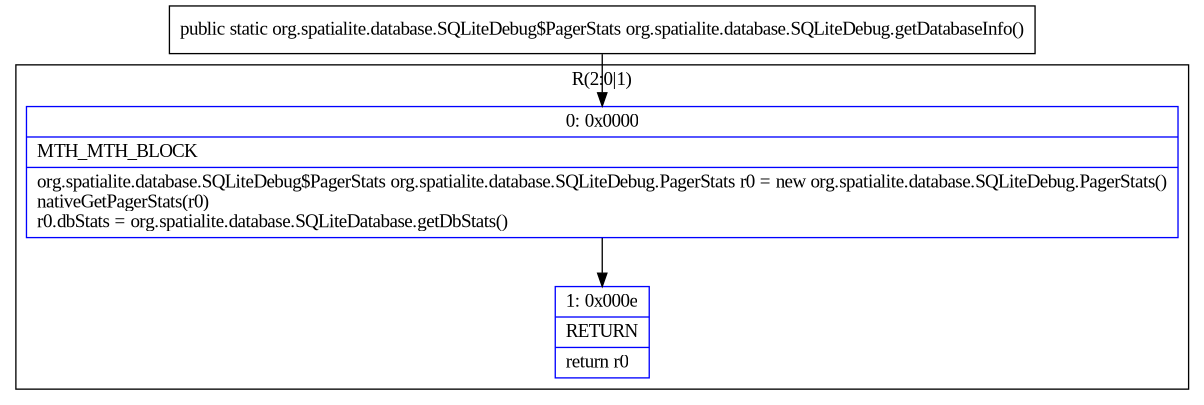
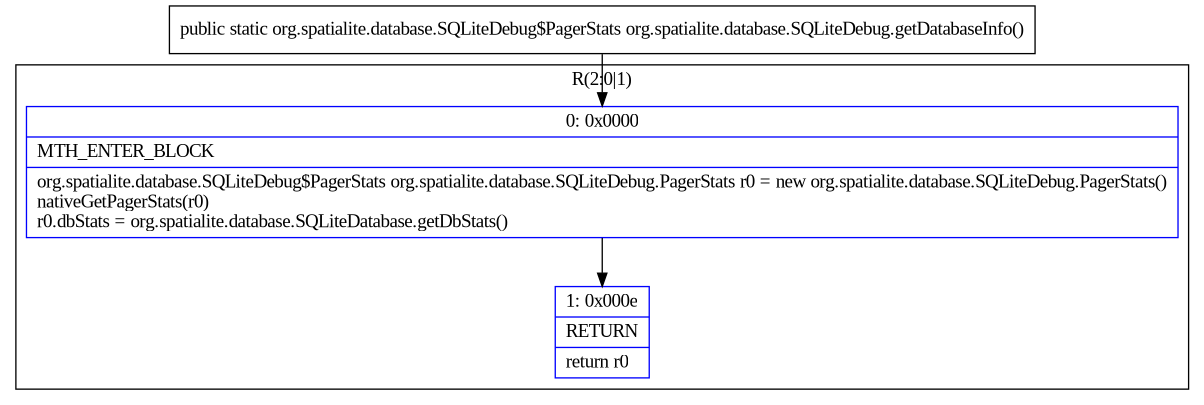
node "0: 0x0000": text "MTH_MTH_BLOCK" -> "MTH_ENTER_BLOCK"
